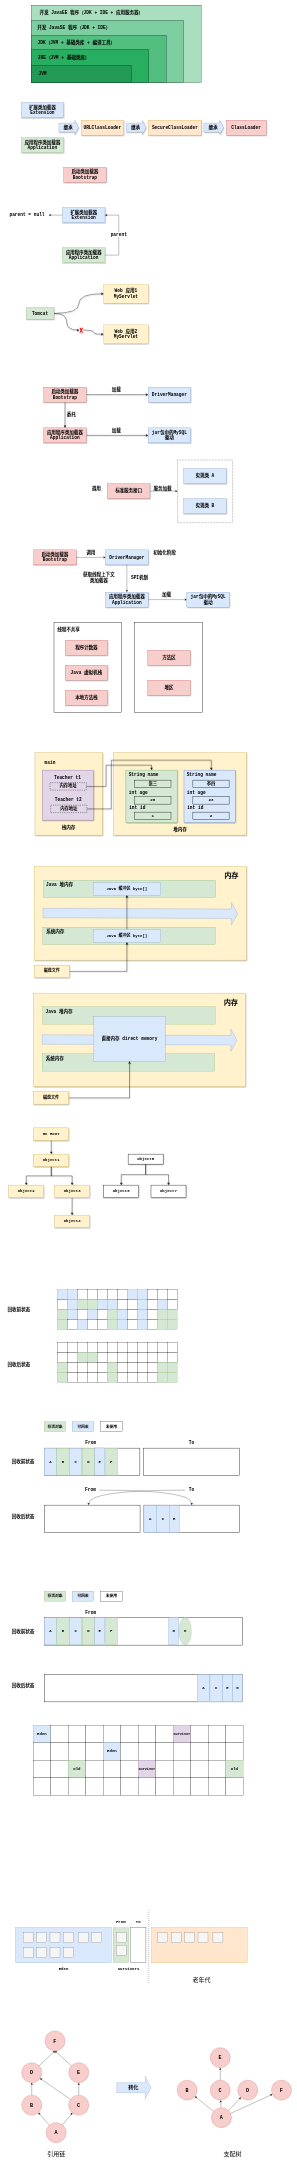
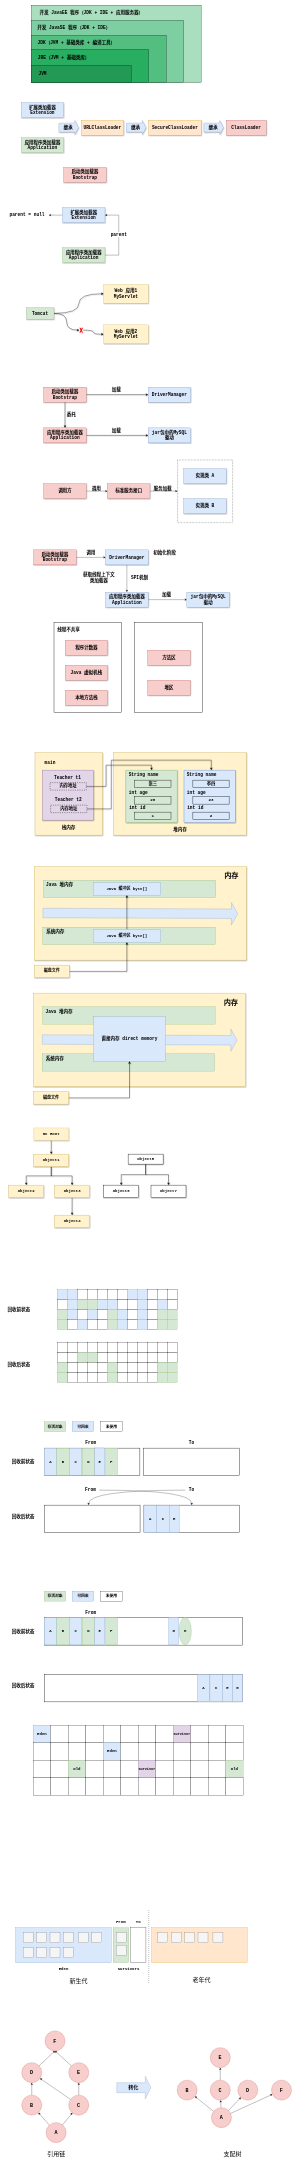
node "调用方": added
edge "调用方" -> "标准服务接口": added
node "GC Root": style solid -> dashed
node "新生代": added
